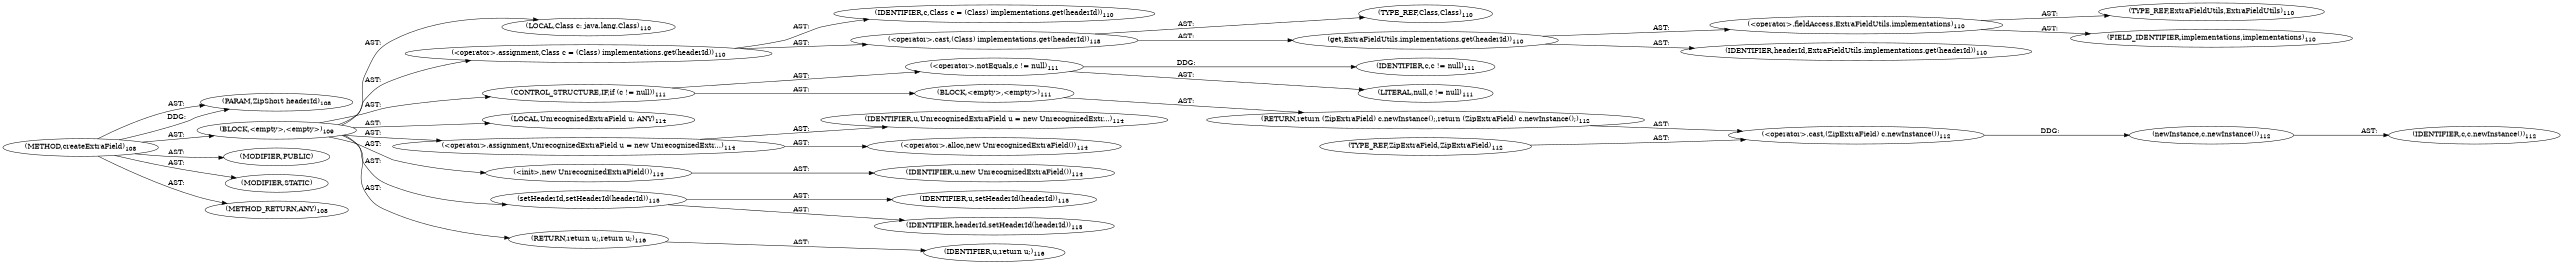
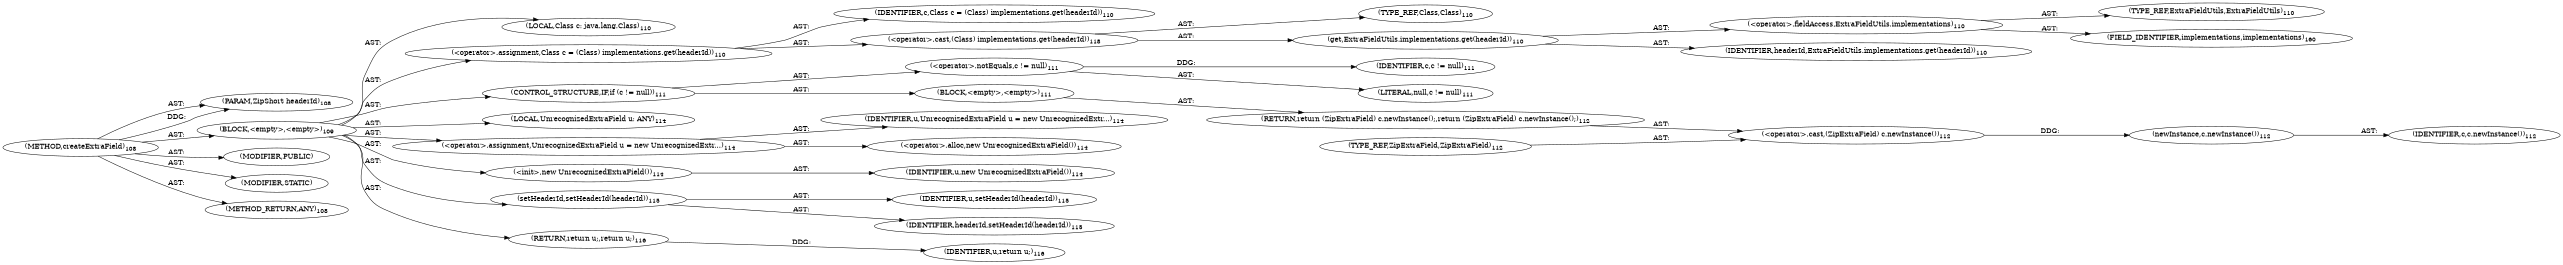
node "(FIELD_IDENTIFIER,implementations,implementations)": text "110" -> "160"
edge "(RETURN,return u;,return u;)" -> "(IDENTIFIER,u,return u;)": label "AST: " -> "DDG: "
